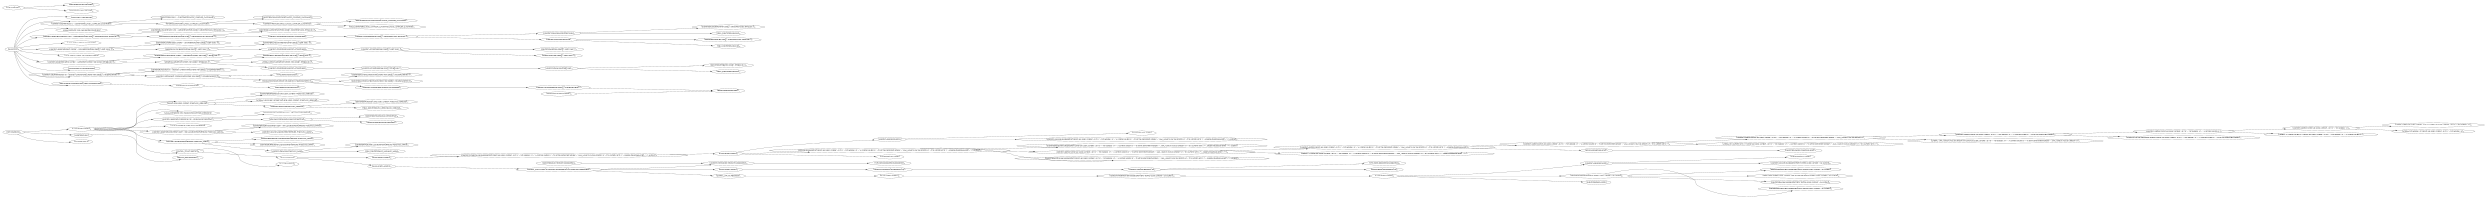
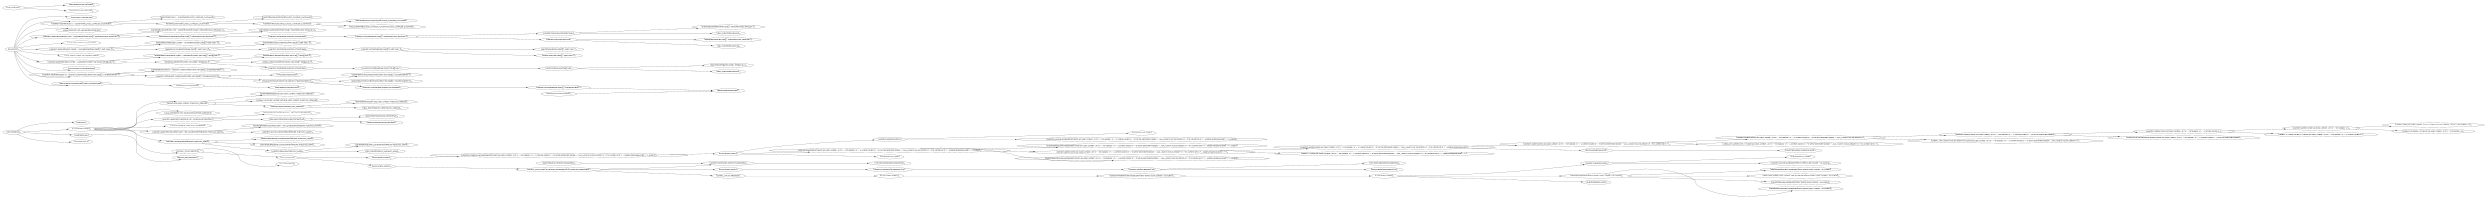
node "(PARAM,this)": added
